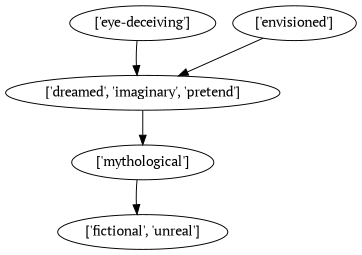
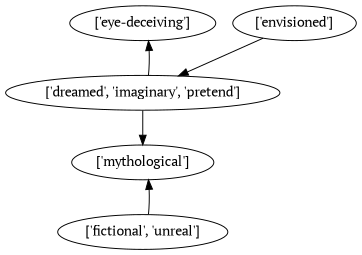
edge "['eye-deceiving']" -> "['dreamed', 'imaginary', 'pretend']": reversed
edge "['mythological']" -> "['fictional', 'unreal']": reversed
